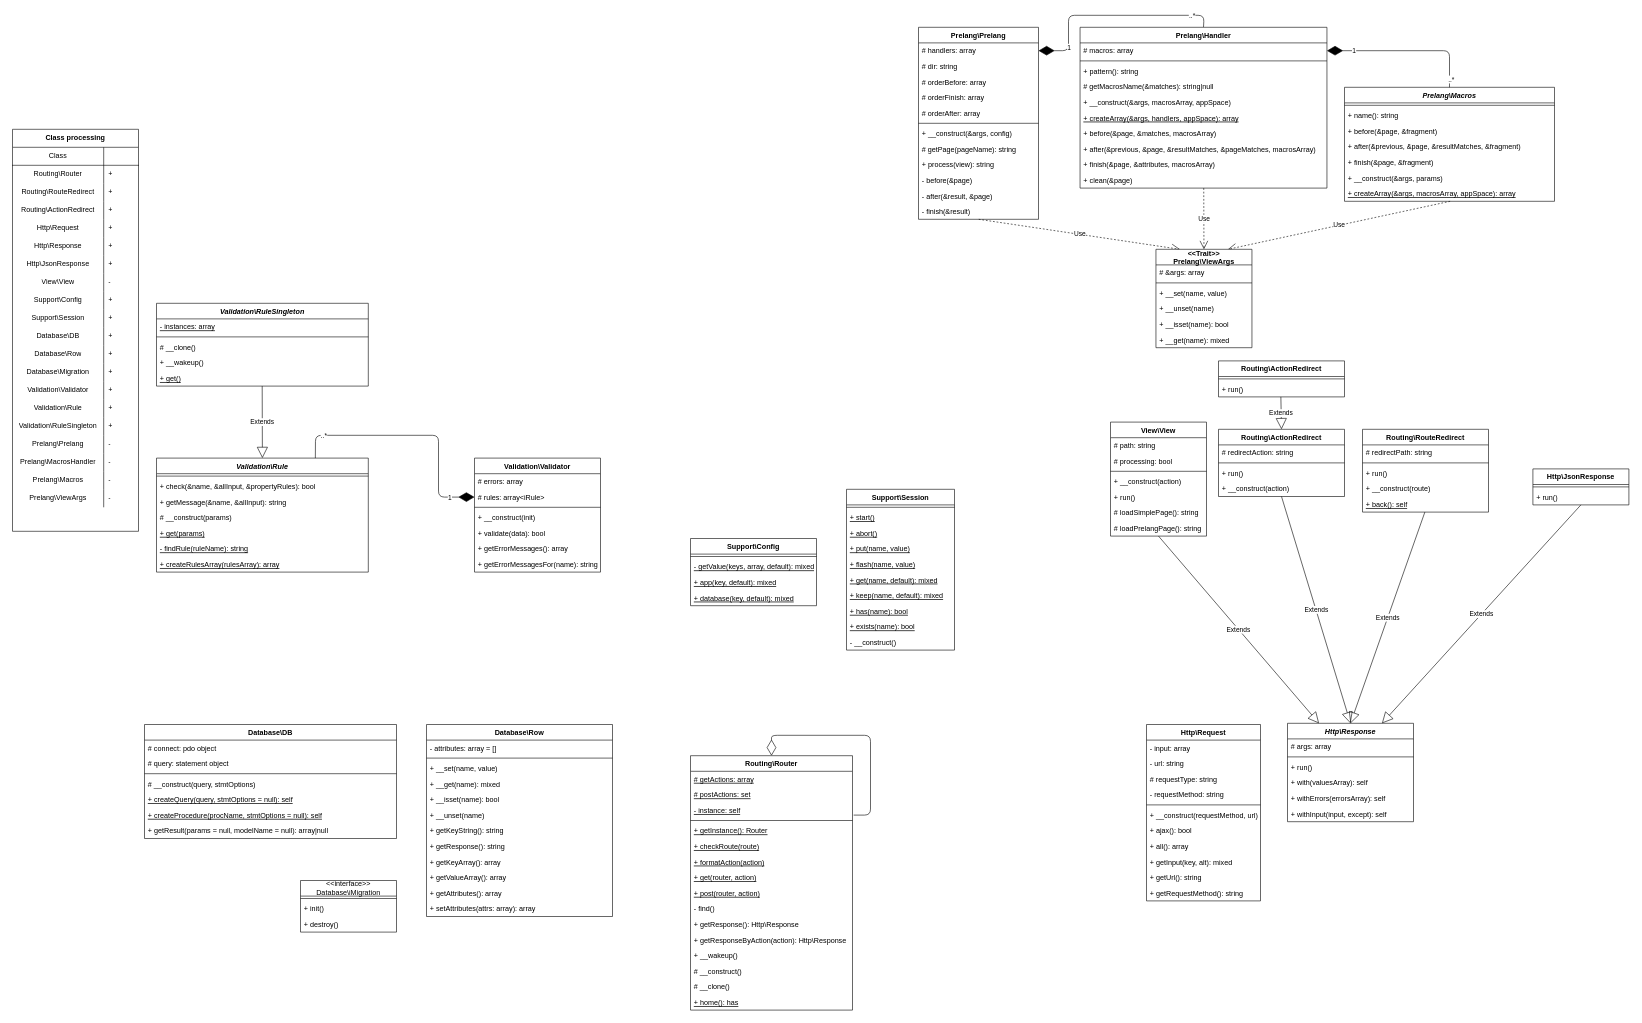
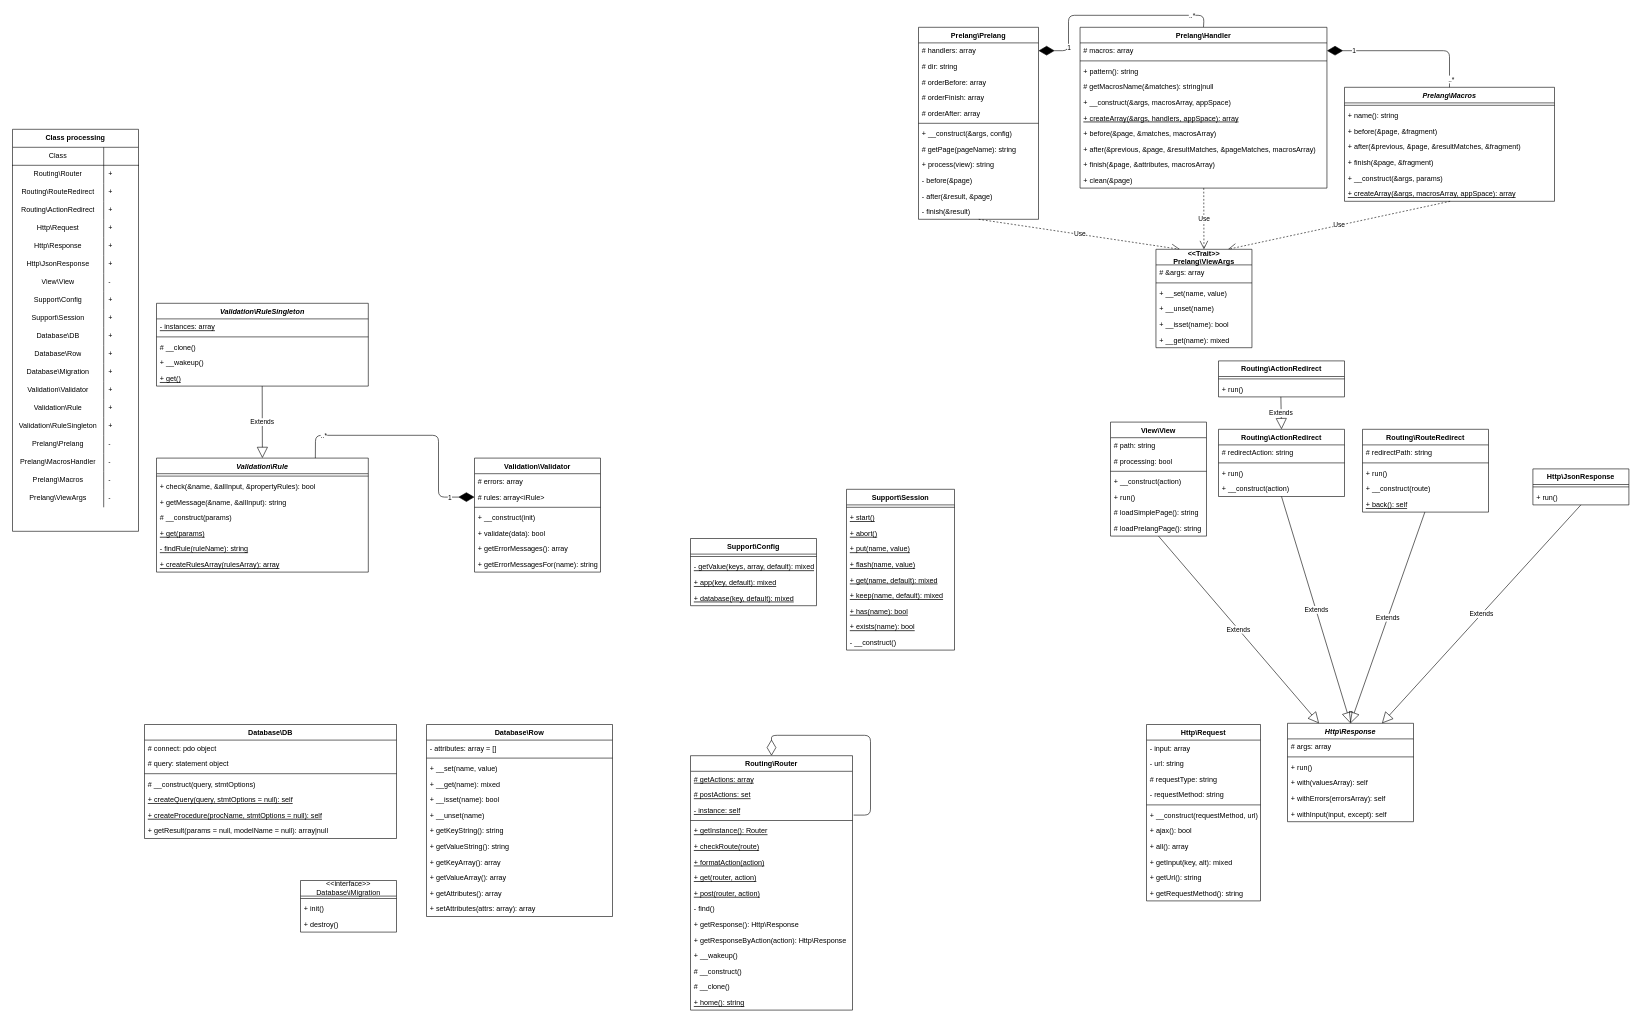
node "+ getResponse(): string": label "+ getResponse(): string" -> "+ getValueString(): string"
node "+ home(): has": label "+ home(): has" -> "+ home(): string"
